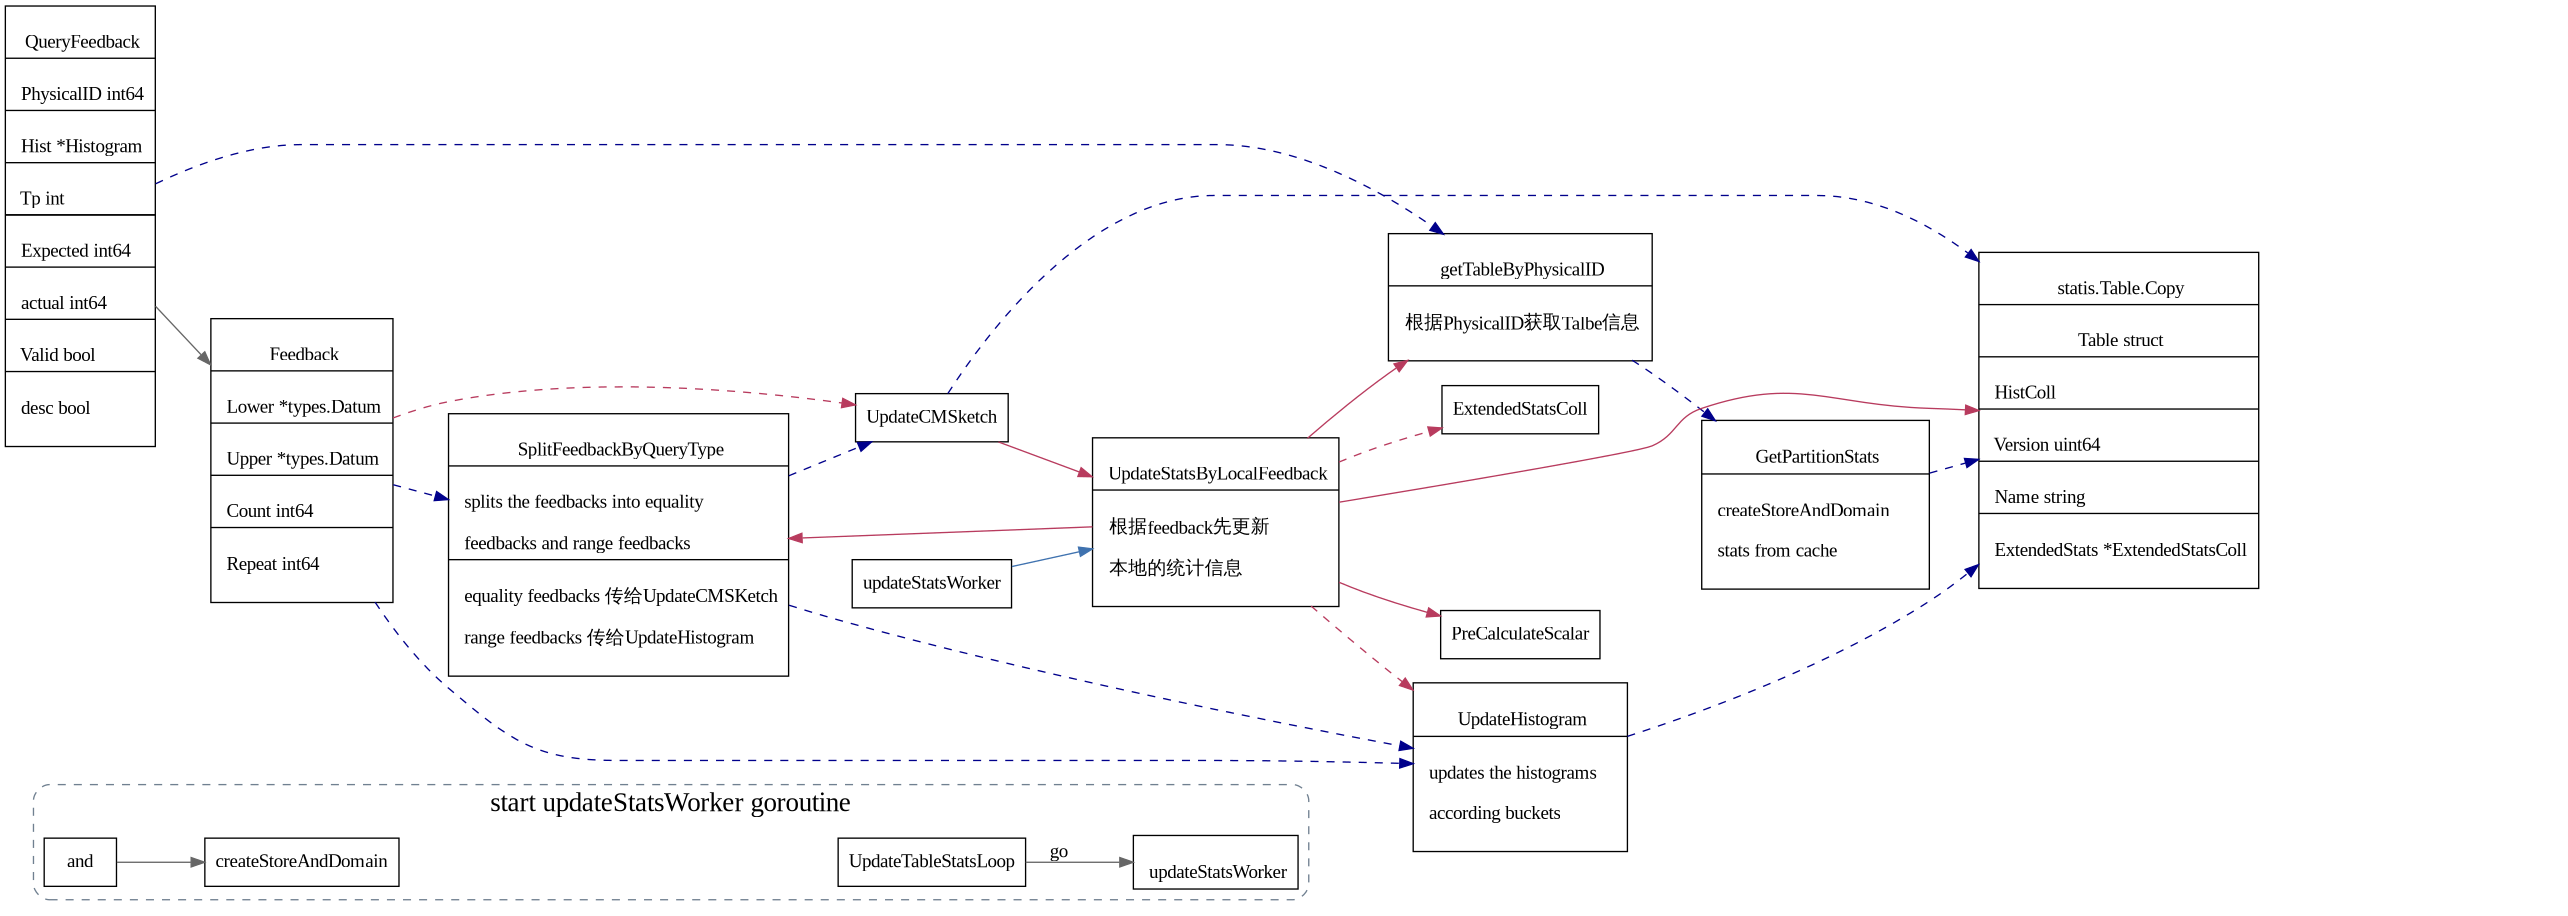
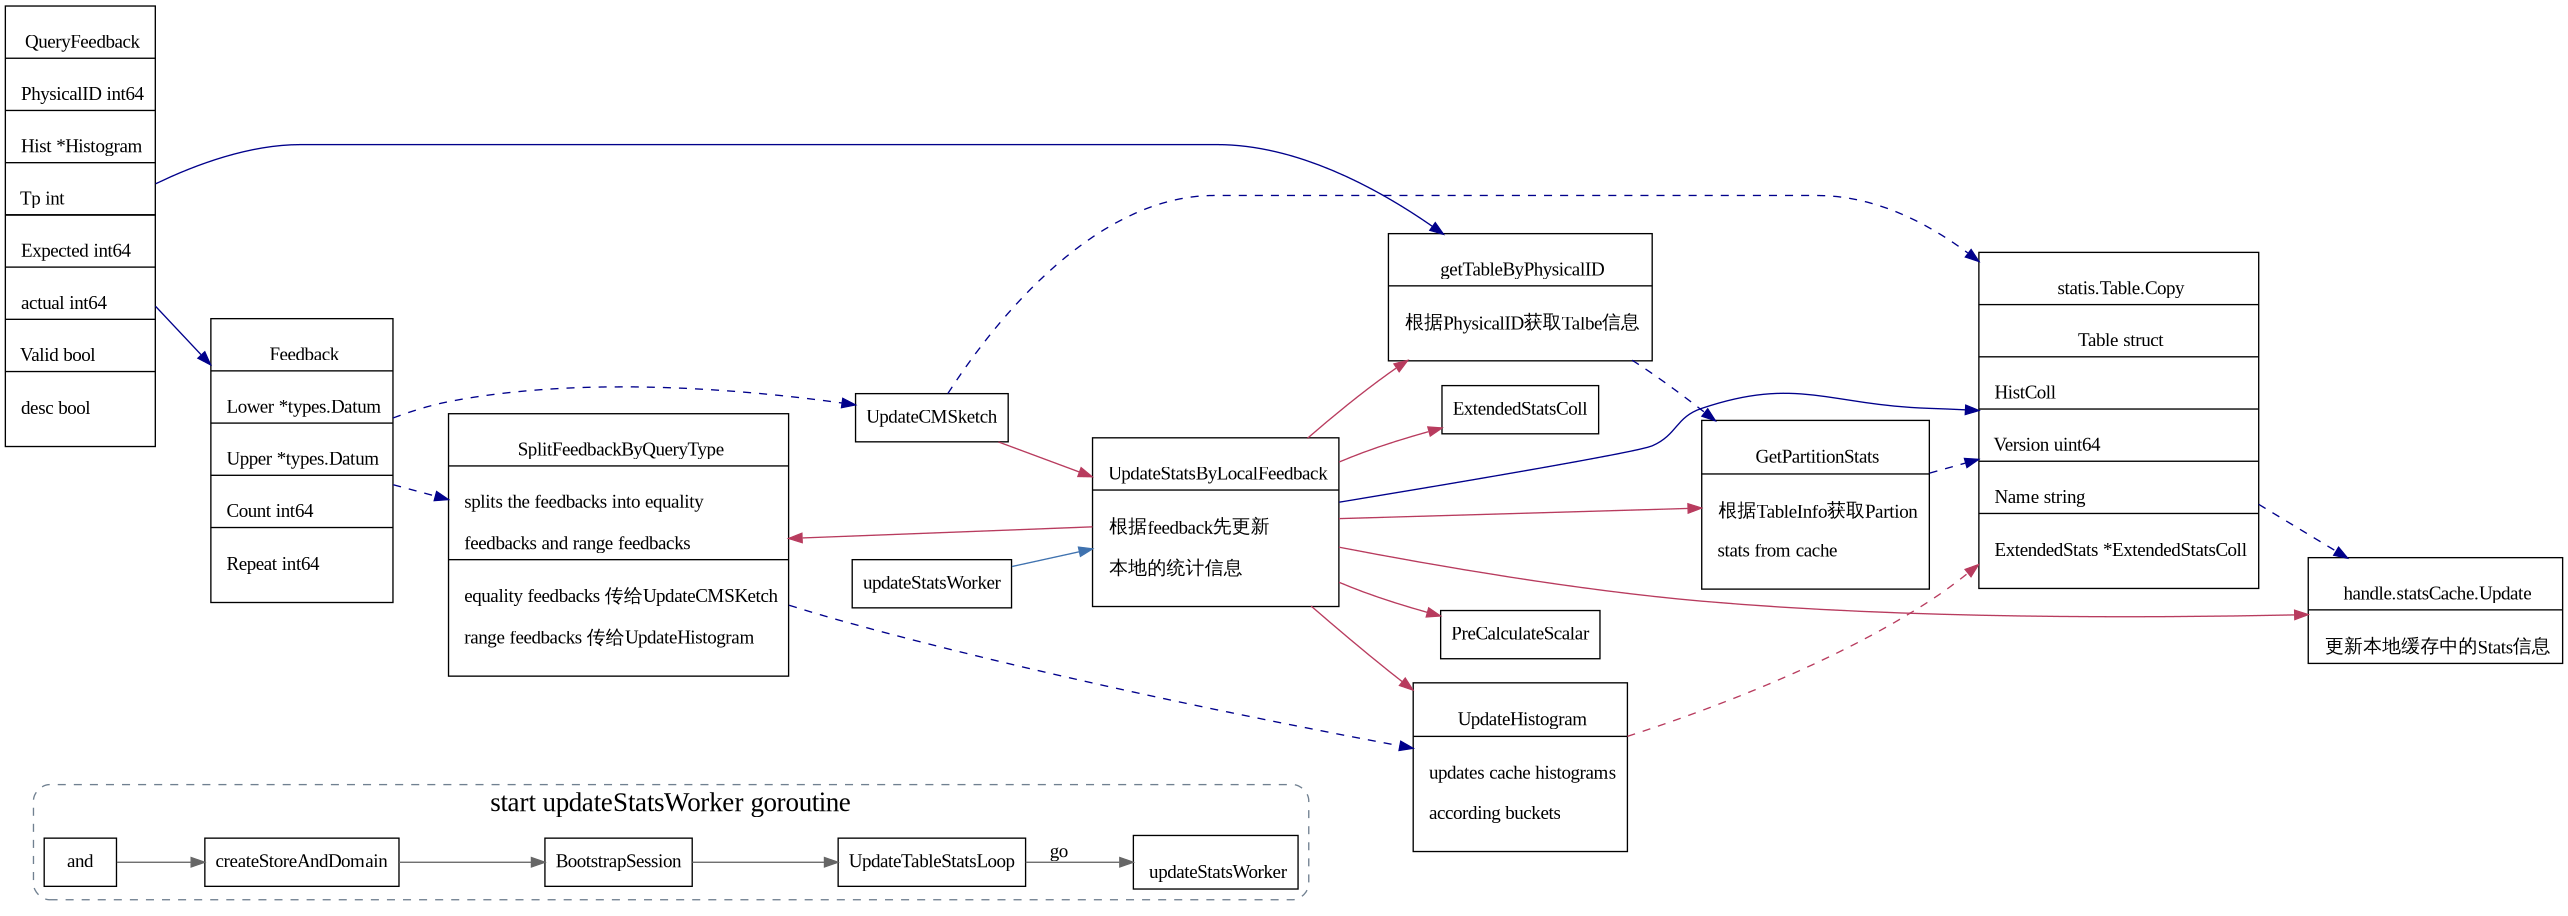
edge "QueryFeedback" -> "getTableByPhysicalID": style dashed -> solid
edge "QueryFeedback" -> "Feedback": color gray40 -> darkblue
edge "Feedback" -> "UpdateCMSketch": color #b83b5e -> darkblue
edge "UpdateStatsByLocalFeedback" -> "statis.Table.Copy": color #b83b5e -> darkblue
edge "UpdateStatsByLocalFeedback" -> "ExtendedStatsColl": style dashed -> solid
edge "SplitFeedbackByQueryType" -> "UpdateCMSketch": removed
node "GetPartitionStats": text "createStoreAndDomain" -> "根据TableInfo获取Partion"
edge "UpdateStatsByLocalFeedback" -> "GetPartitionStats": added
node "handle.statsCache.Update": added
edge "UpdateStatsByLocalFeedback" -> "UpdateHistogram": style dashed -> solid
edge "UpdateHistogram" -> "statis.Table.Copy": color darkblue -> #b83b5e
edge "Feedback" -> "UpdateHistogram": removed
node "UpdateHistogram": text "updates the histograms" -> "updates cache histograms"
node "BootstrapSession": added
